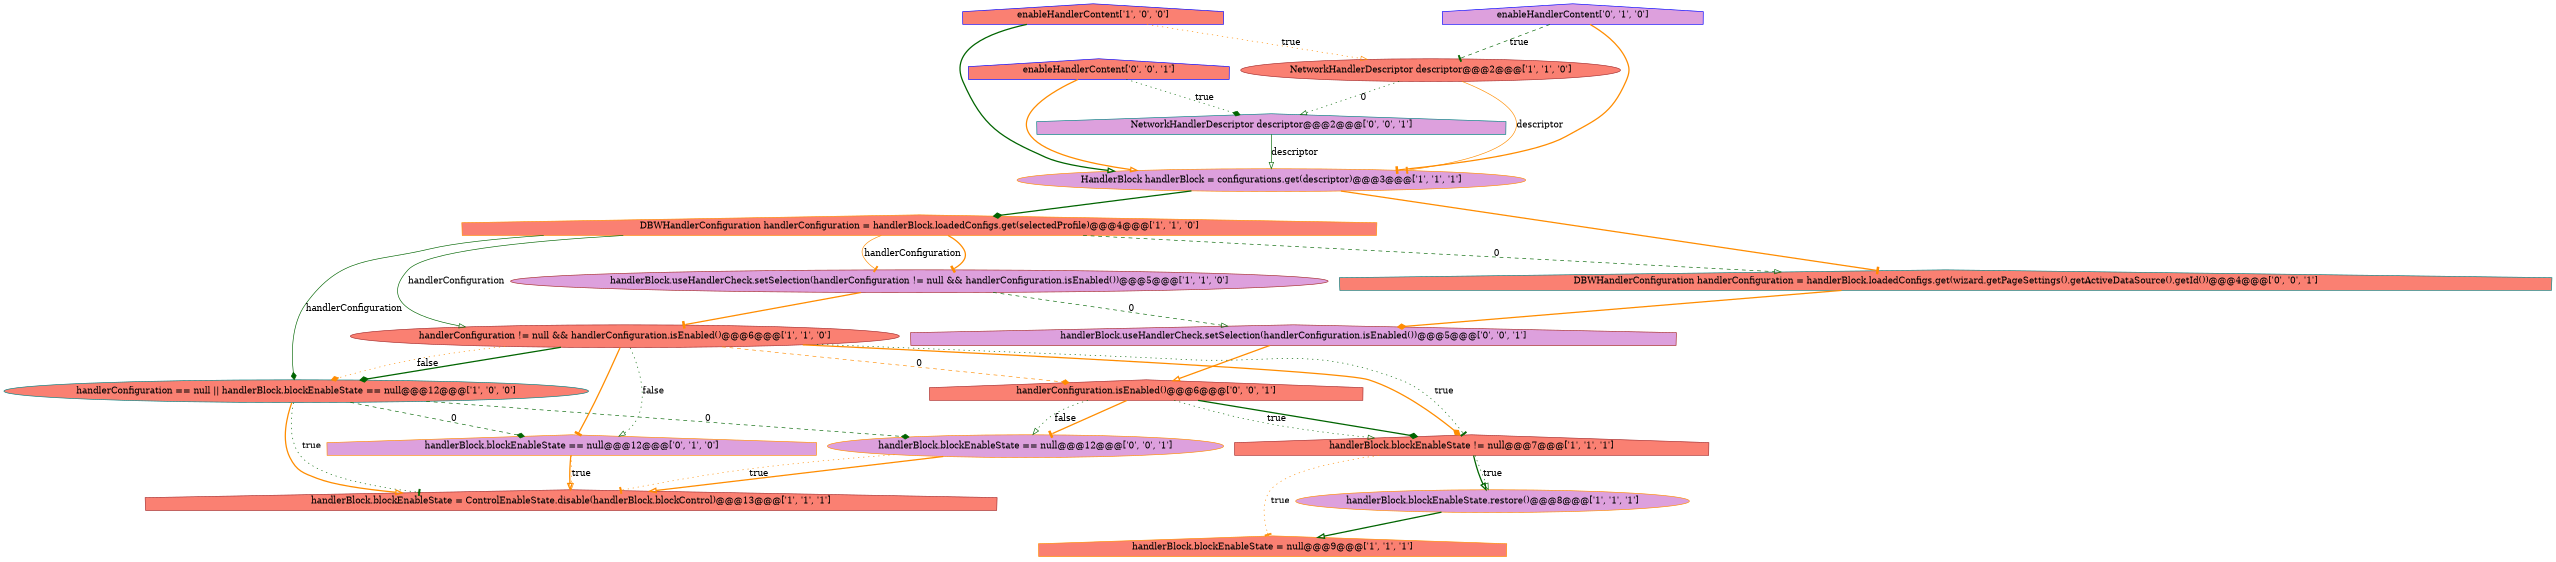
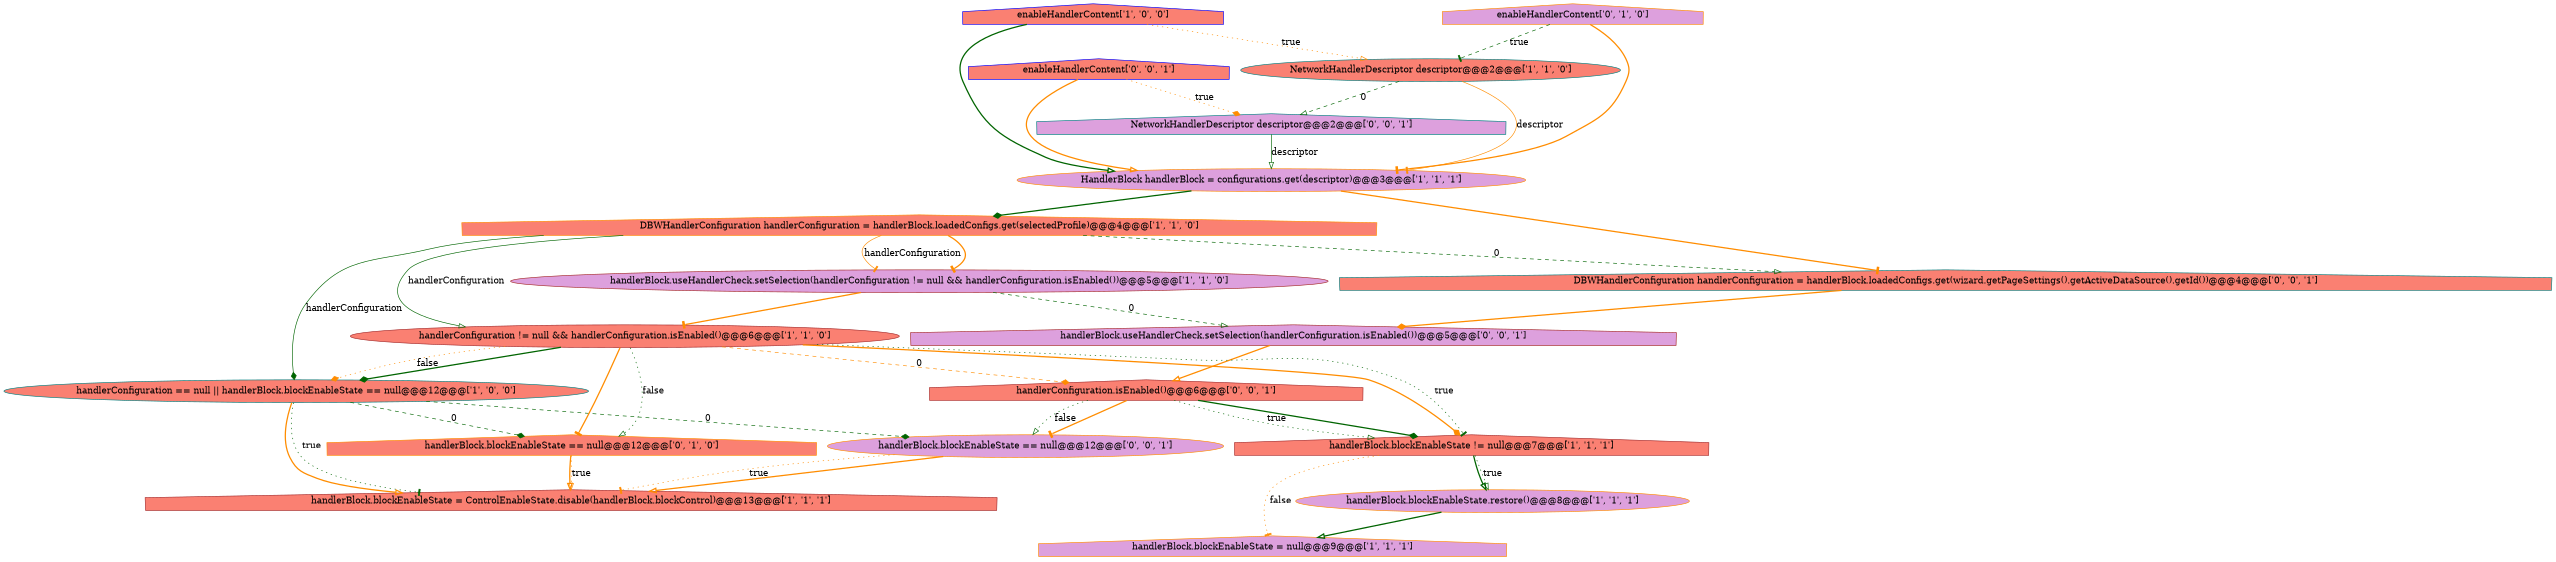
node "enableHandlerContent['0', '1', '0']": color blue -> darkorange
node "NetworkHandlerDescriptor descriptor@@@2@@@['1', '1', '0']": color brown -> teal
edge "enableHandlerContent['0', '0', '1']" -> "NetworkHandlerDescriptor descriptor@@@2@@@['0', '0', '1']": color darkgreen -> darkorange
edge "NetworkHandlerDescriptor descriptor@@@2@@@['1', '1', '0']" -> "NetworkHandlerDescriptor descriptor@@@2@@@['0', '0', '1']": style dotted -> dashed
node "handlerBlock.blockEnableState == null@@@12@@@['0', '1', '0']": fillcolor plum -> salmon
edge "handlerBlock.blockEnableState != null@@@7@@@['1', '1', '1']" -> "handlerBlock.blockEnableState = null@@@9@@@['1', '1', '1']": label "true" -> "false"
node "handlerBlock.blockEnableState = null@@@9@@@['1', '1', '1']": fillcolor salmon -> plum
